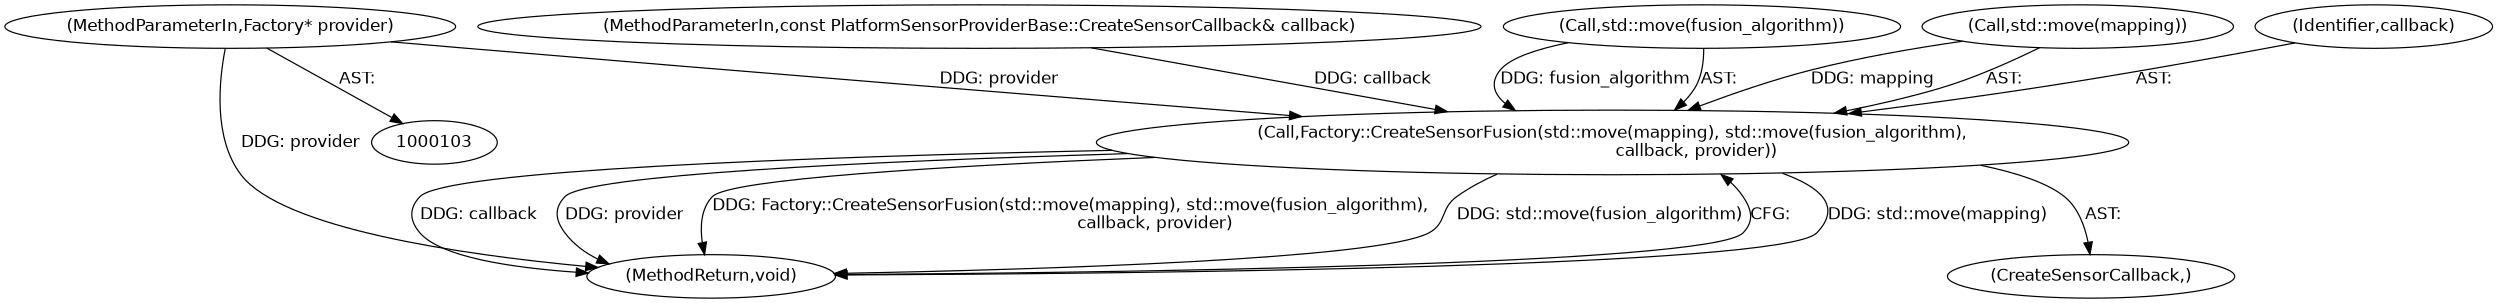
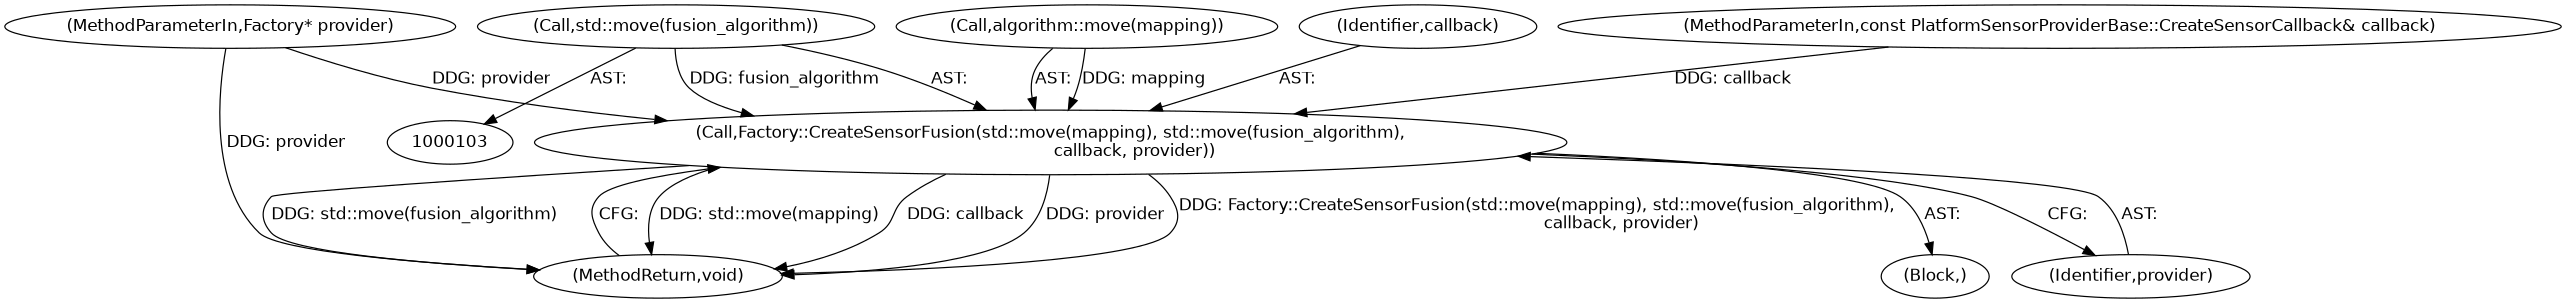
node "(Call,std::move(mapping))": label "(Call,std::move(mapping))" -> "(Call,algorithm::move(mapping))"
edge "(MethodParameterIn,Factory* provider)" -> "1000103": now "(Call,std::move(fusion_algorithm))" -> "1000103"
node "(CreateSensorCallback,)": label "(CreateSensorCallback,)" -> "(Block,)"
node "(Identifier,provider)": added
